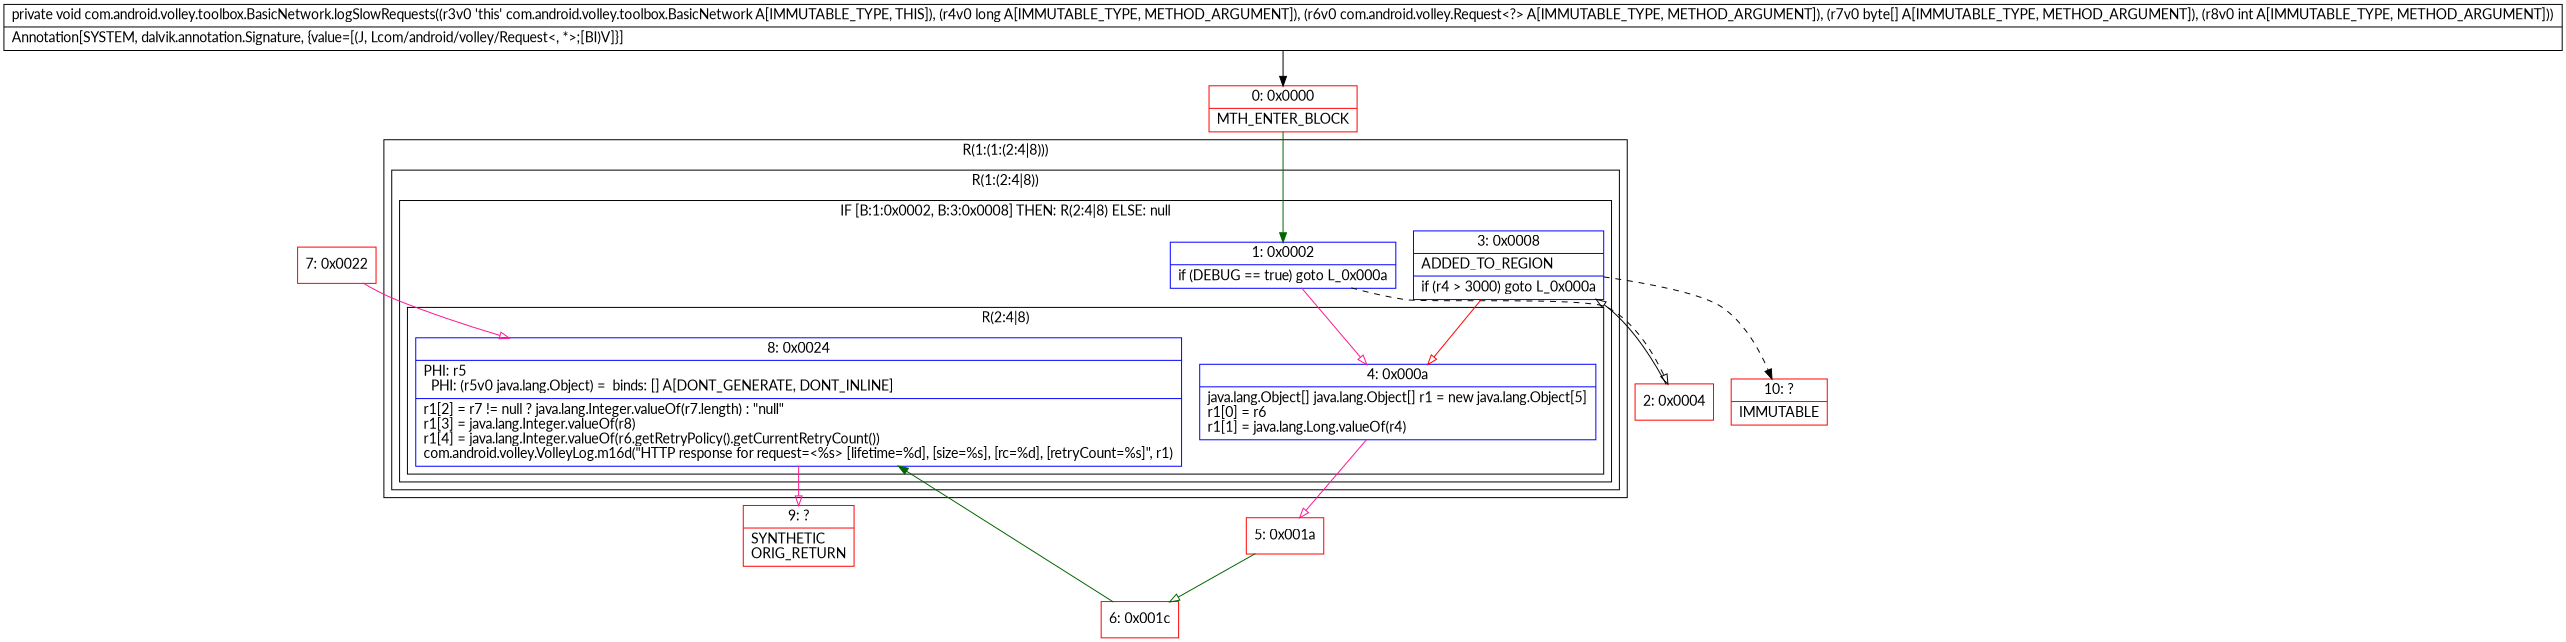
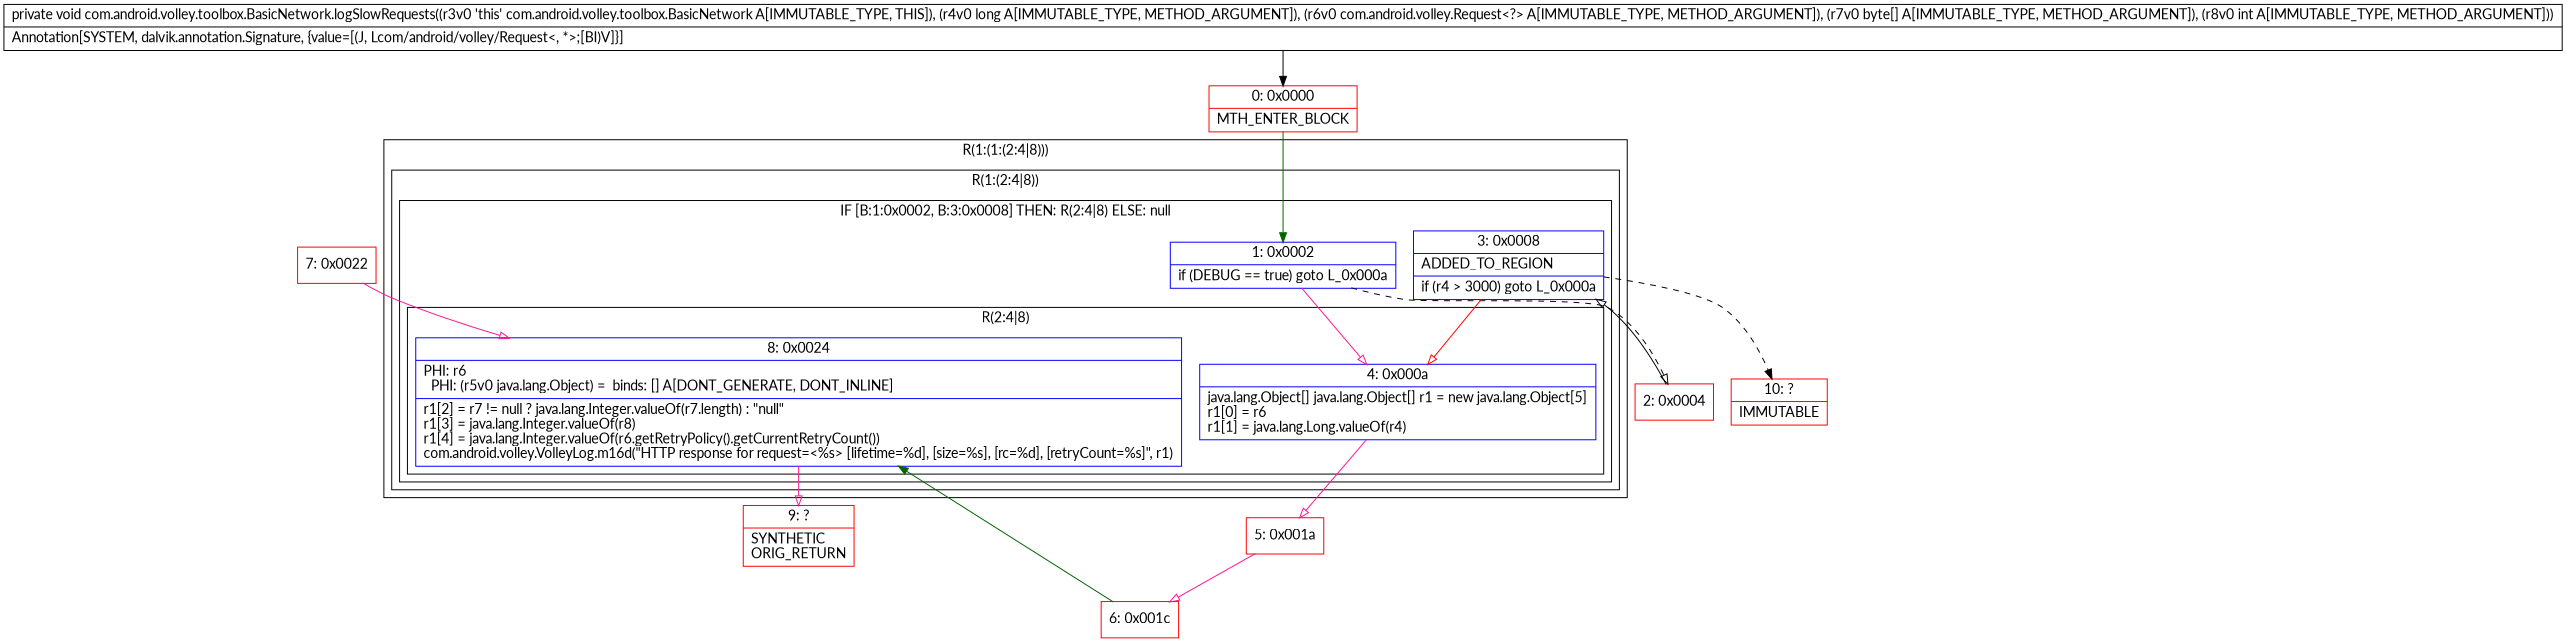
node "8: 0x0024": text "PHI: r5" -> "PHI: r6"
edge "5: 0x001a" -> "6: 0x001c": color darkgreen -> deeppink
